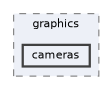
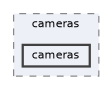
cluster "graphics": label "graphics" -> "cameras"
